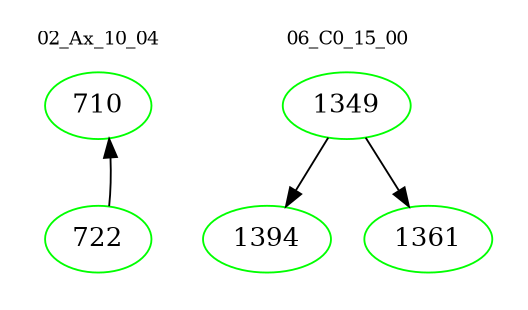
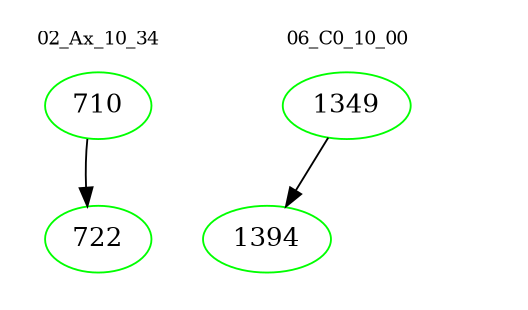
cluster "02_Ax_10_04": label "02_Ax_10_04" -> "02_Ax_10_34"
cluster "06_C0_15_00": label "06_C0_15_00" -> "06_C0_10_00"
edge "722" -> "710": reversed
node "1361": removed
